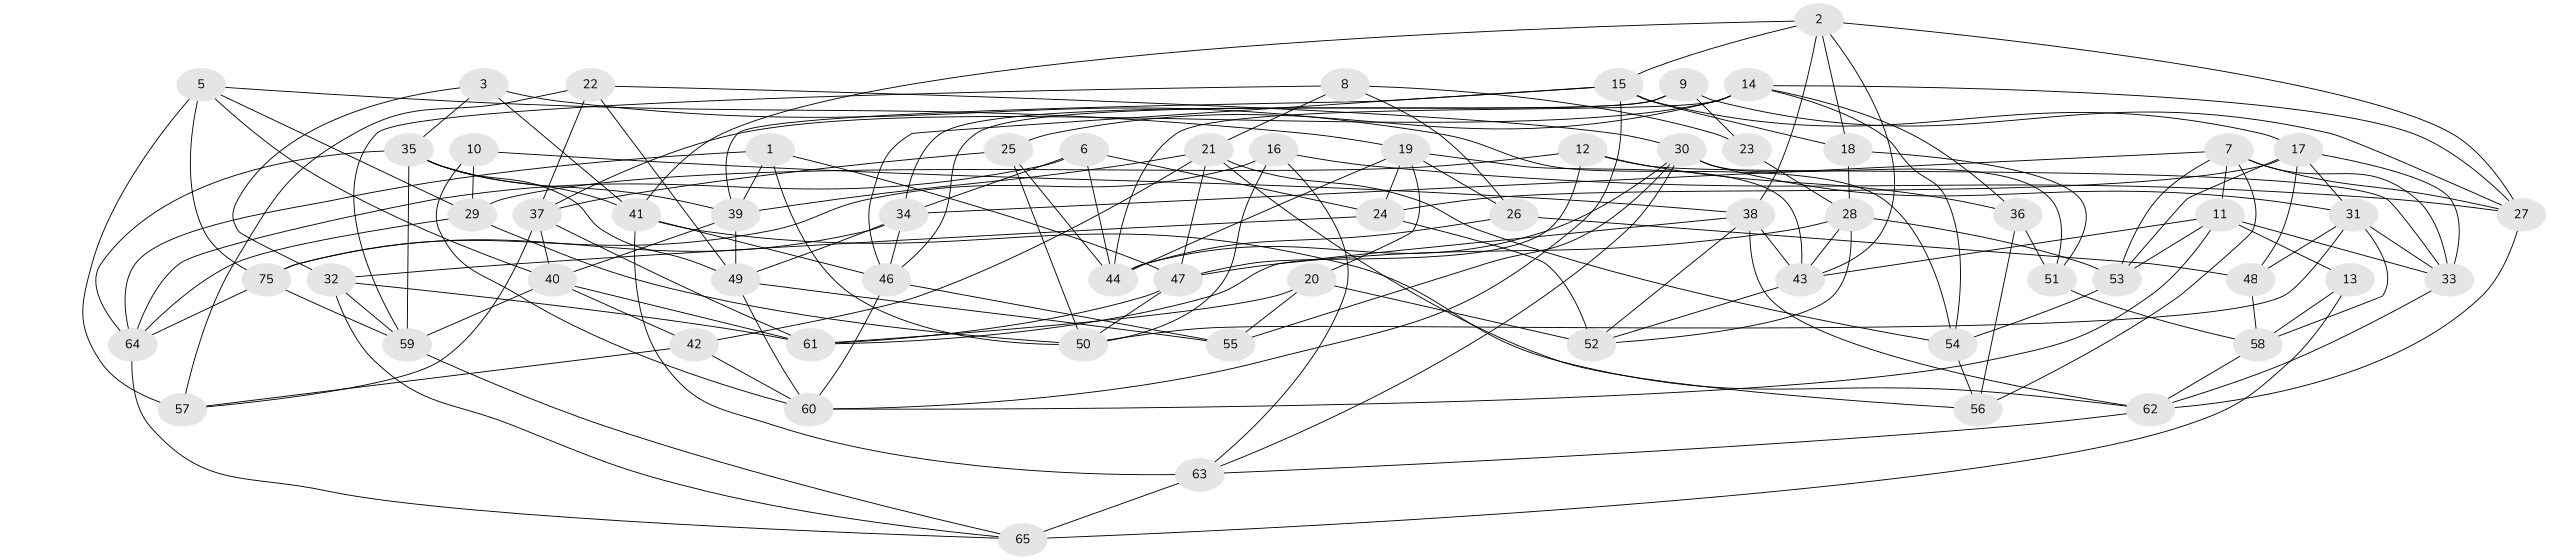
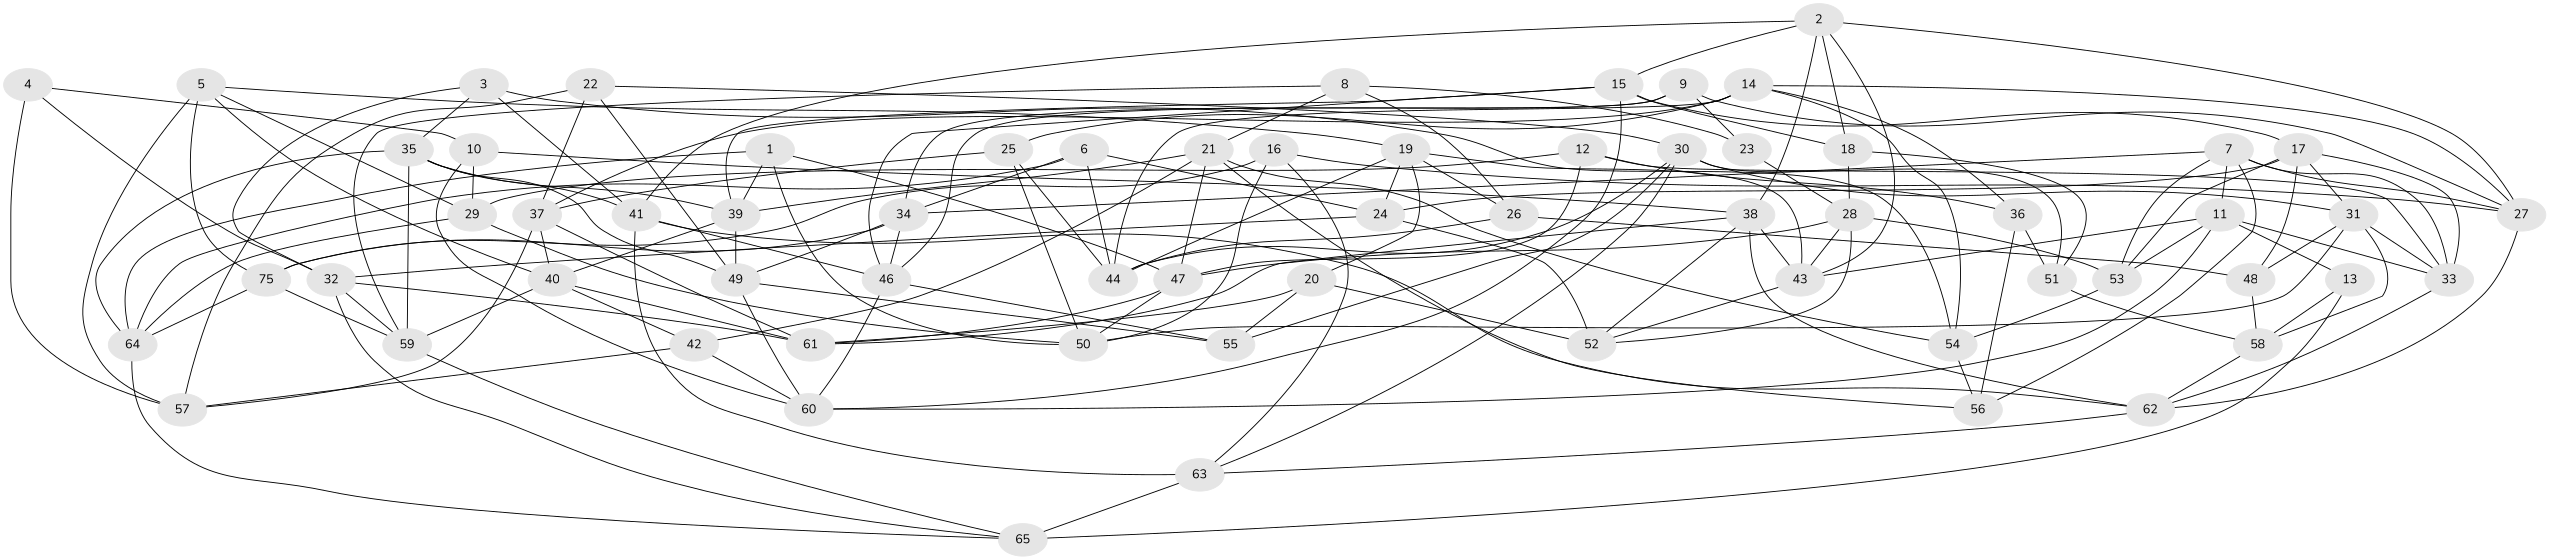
node "4": added
